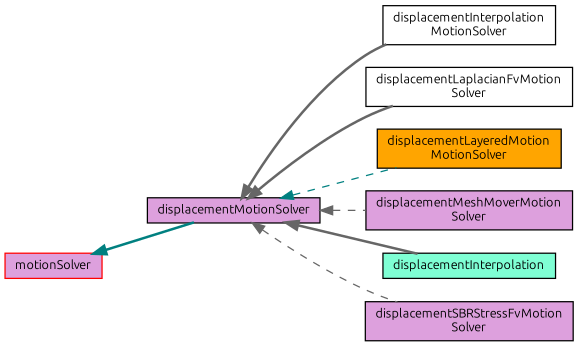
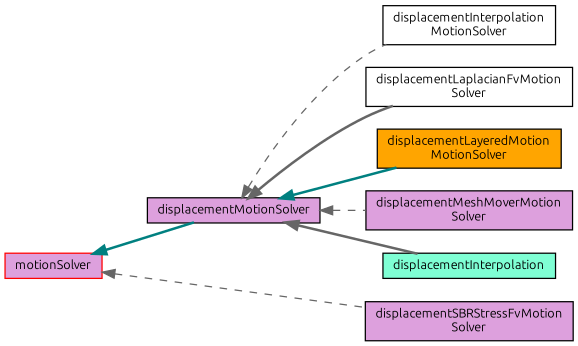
edge "displacementInterpolation MotionSolver" -> "displacementMotionSolver": style bold -> dashed
edge "displacementLayeredMotion MotionSolver" -> "displacementMotionSolver": style dashed -> bold
edge "displacementSBRStressFvMotion Solver" -> "displacementMotionSolver": now "displacementSBRStressFvMotion Solver" -> "motionSolver"
